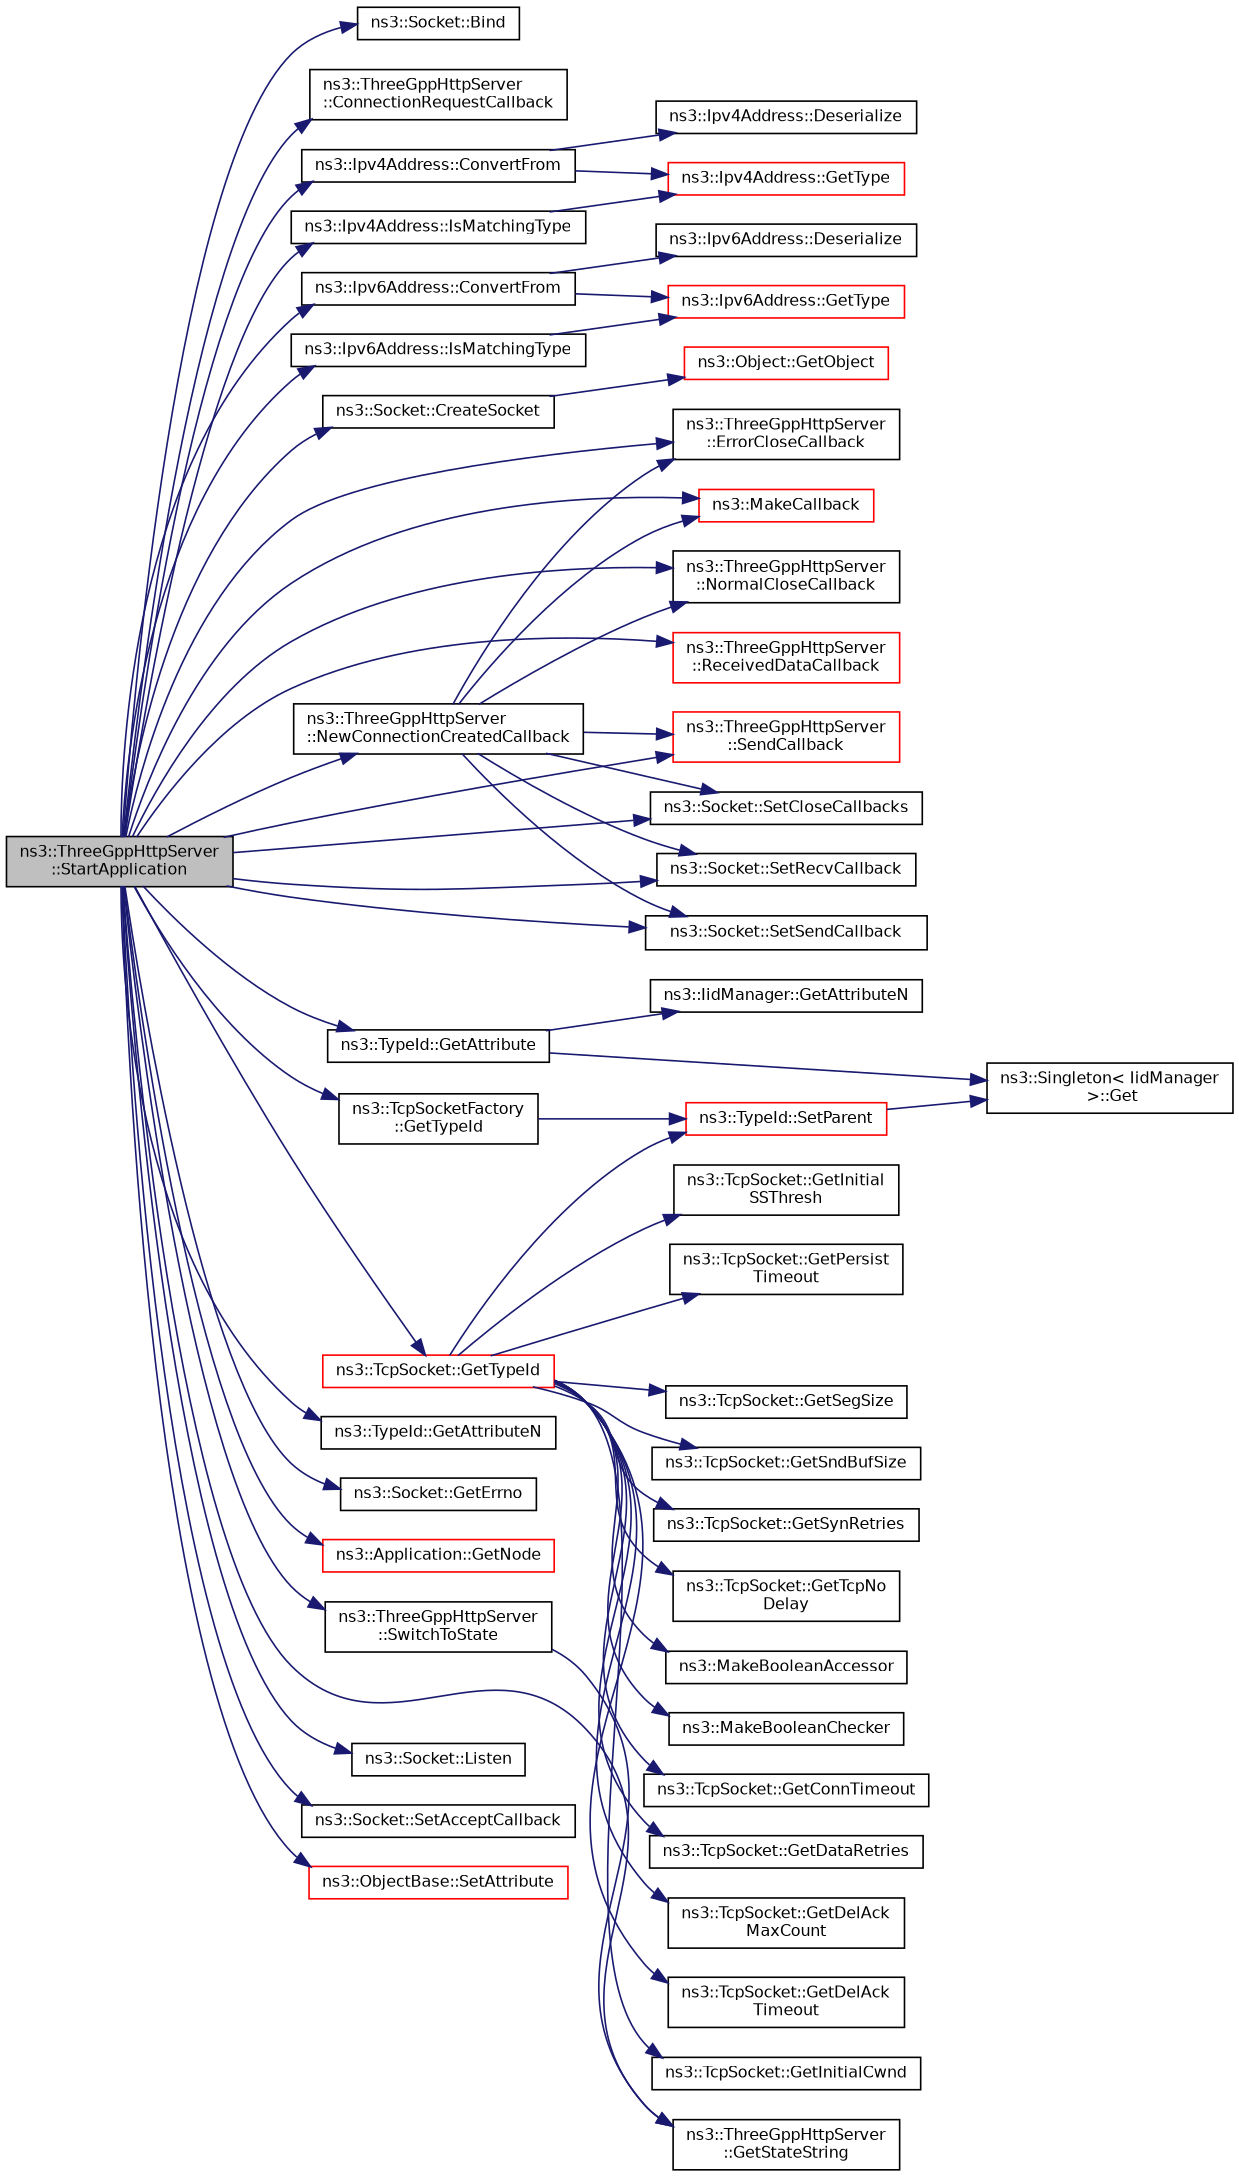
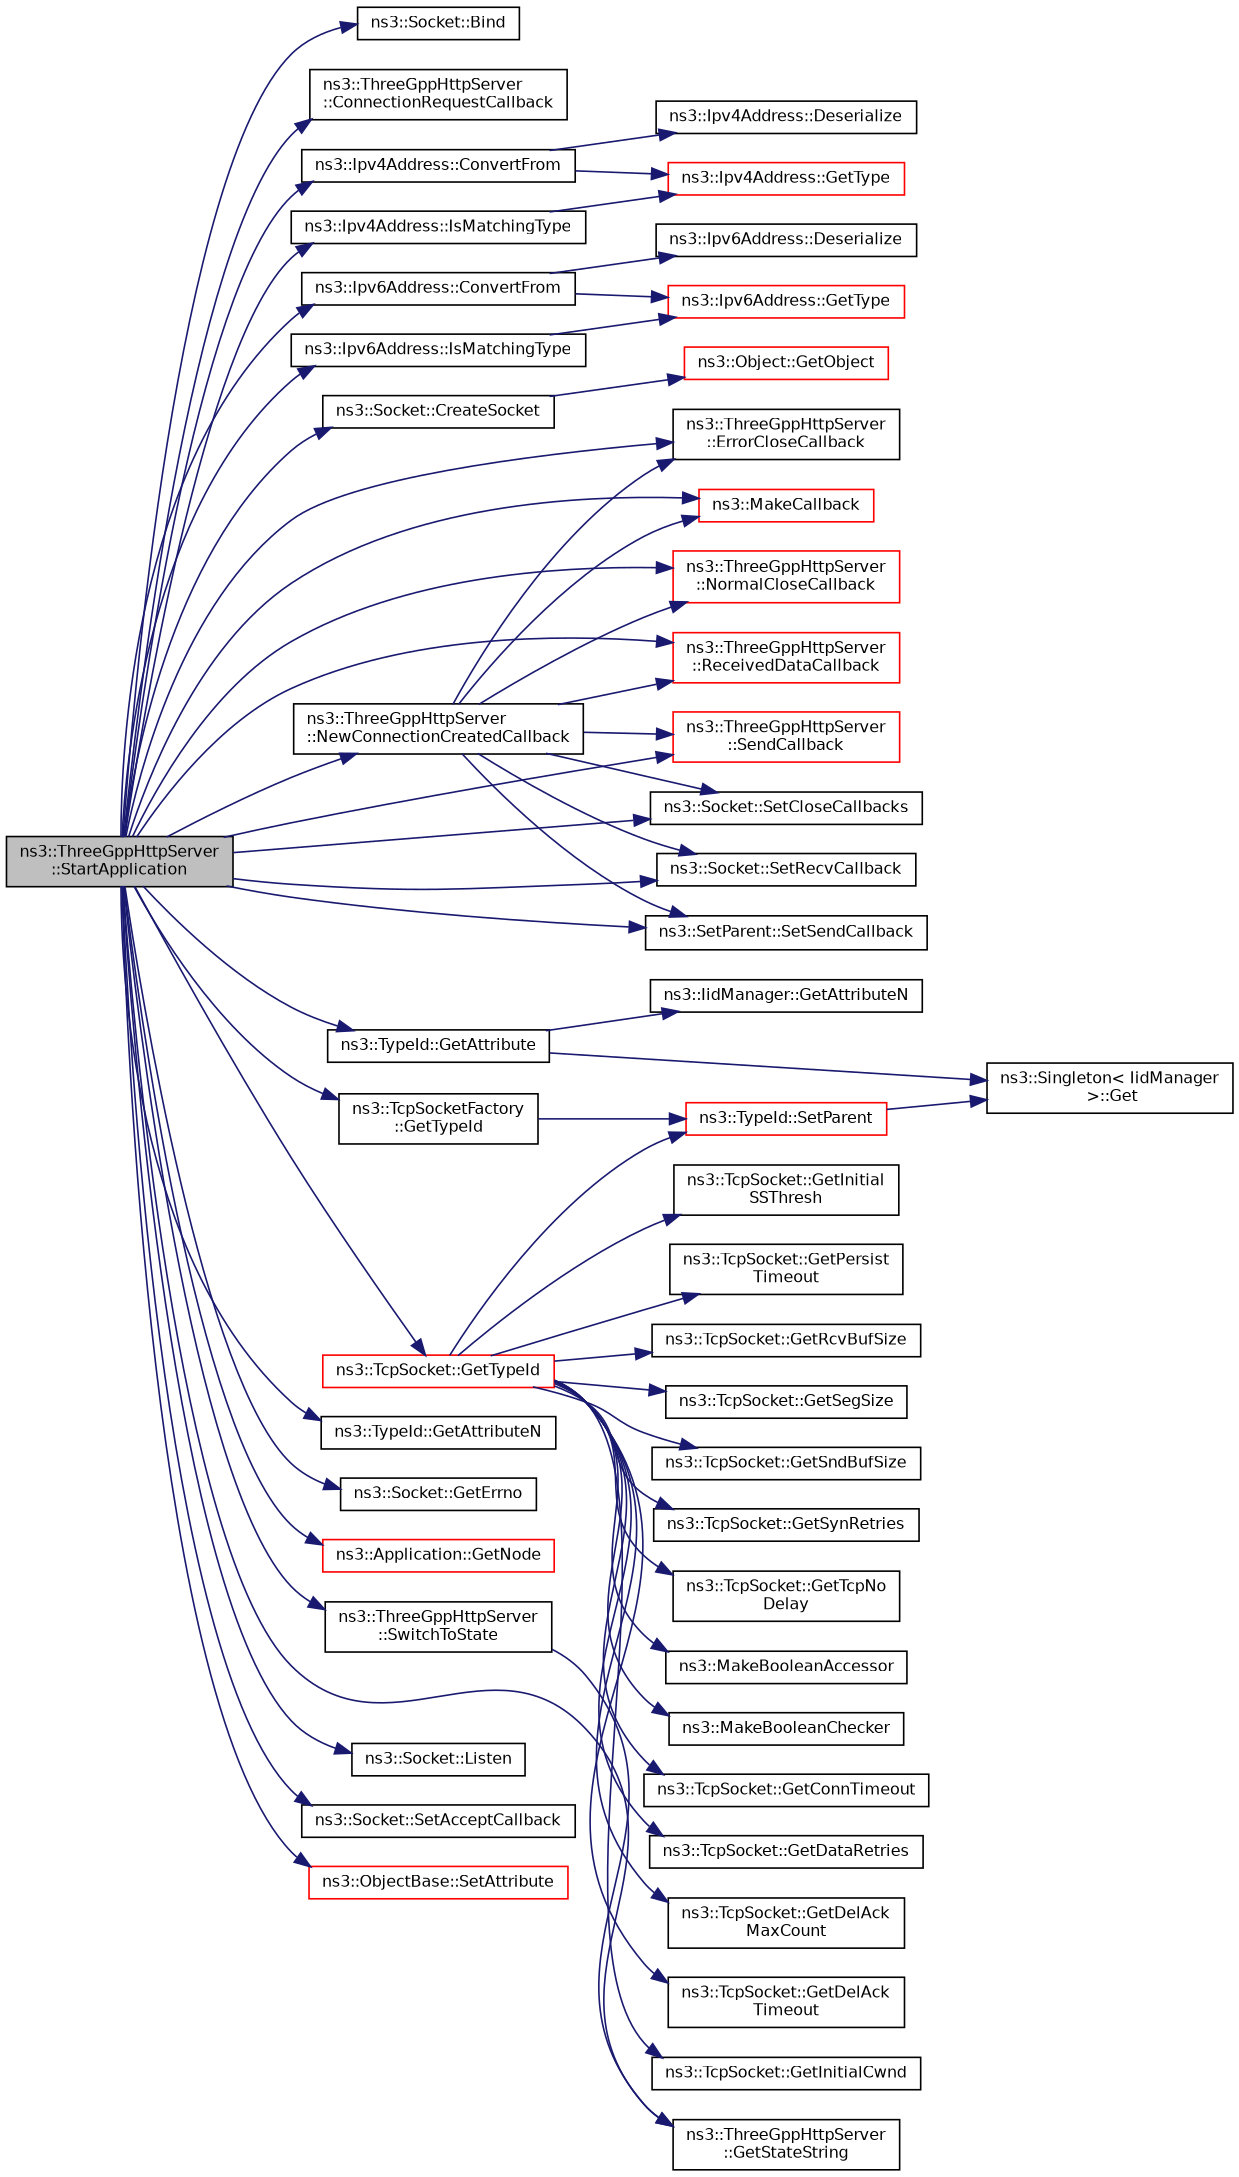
node "ns3::ThreeGppHttpServer ::NormalCloseCallback": color black -> red
edge "ns3::ThreeGppHttpServer ::NewConnectionCreatedCallback" -> "ns3::ThreeGppHttpServer ::ReceivedDataCallback": added
node "ns3::Socket::SetSendCallback": label "ns3::Socket::SetSendCallback" -> "ns3::SetParent::SetSendCallback"
node "ns3::TcpSocket::GetRcvBufSize": added
